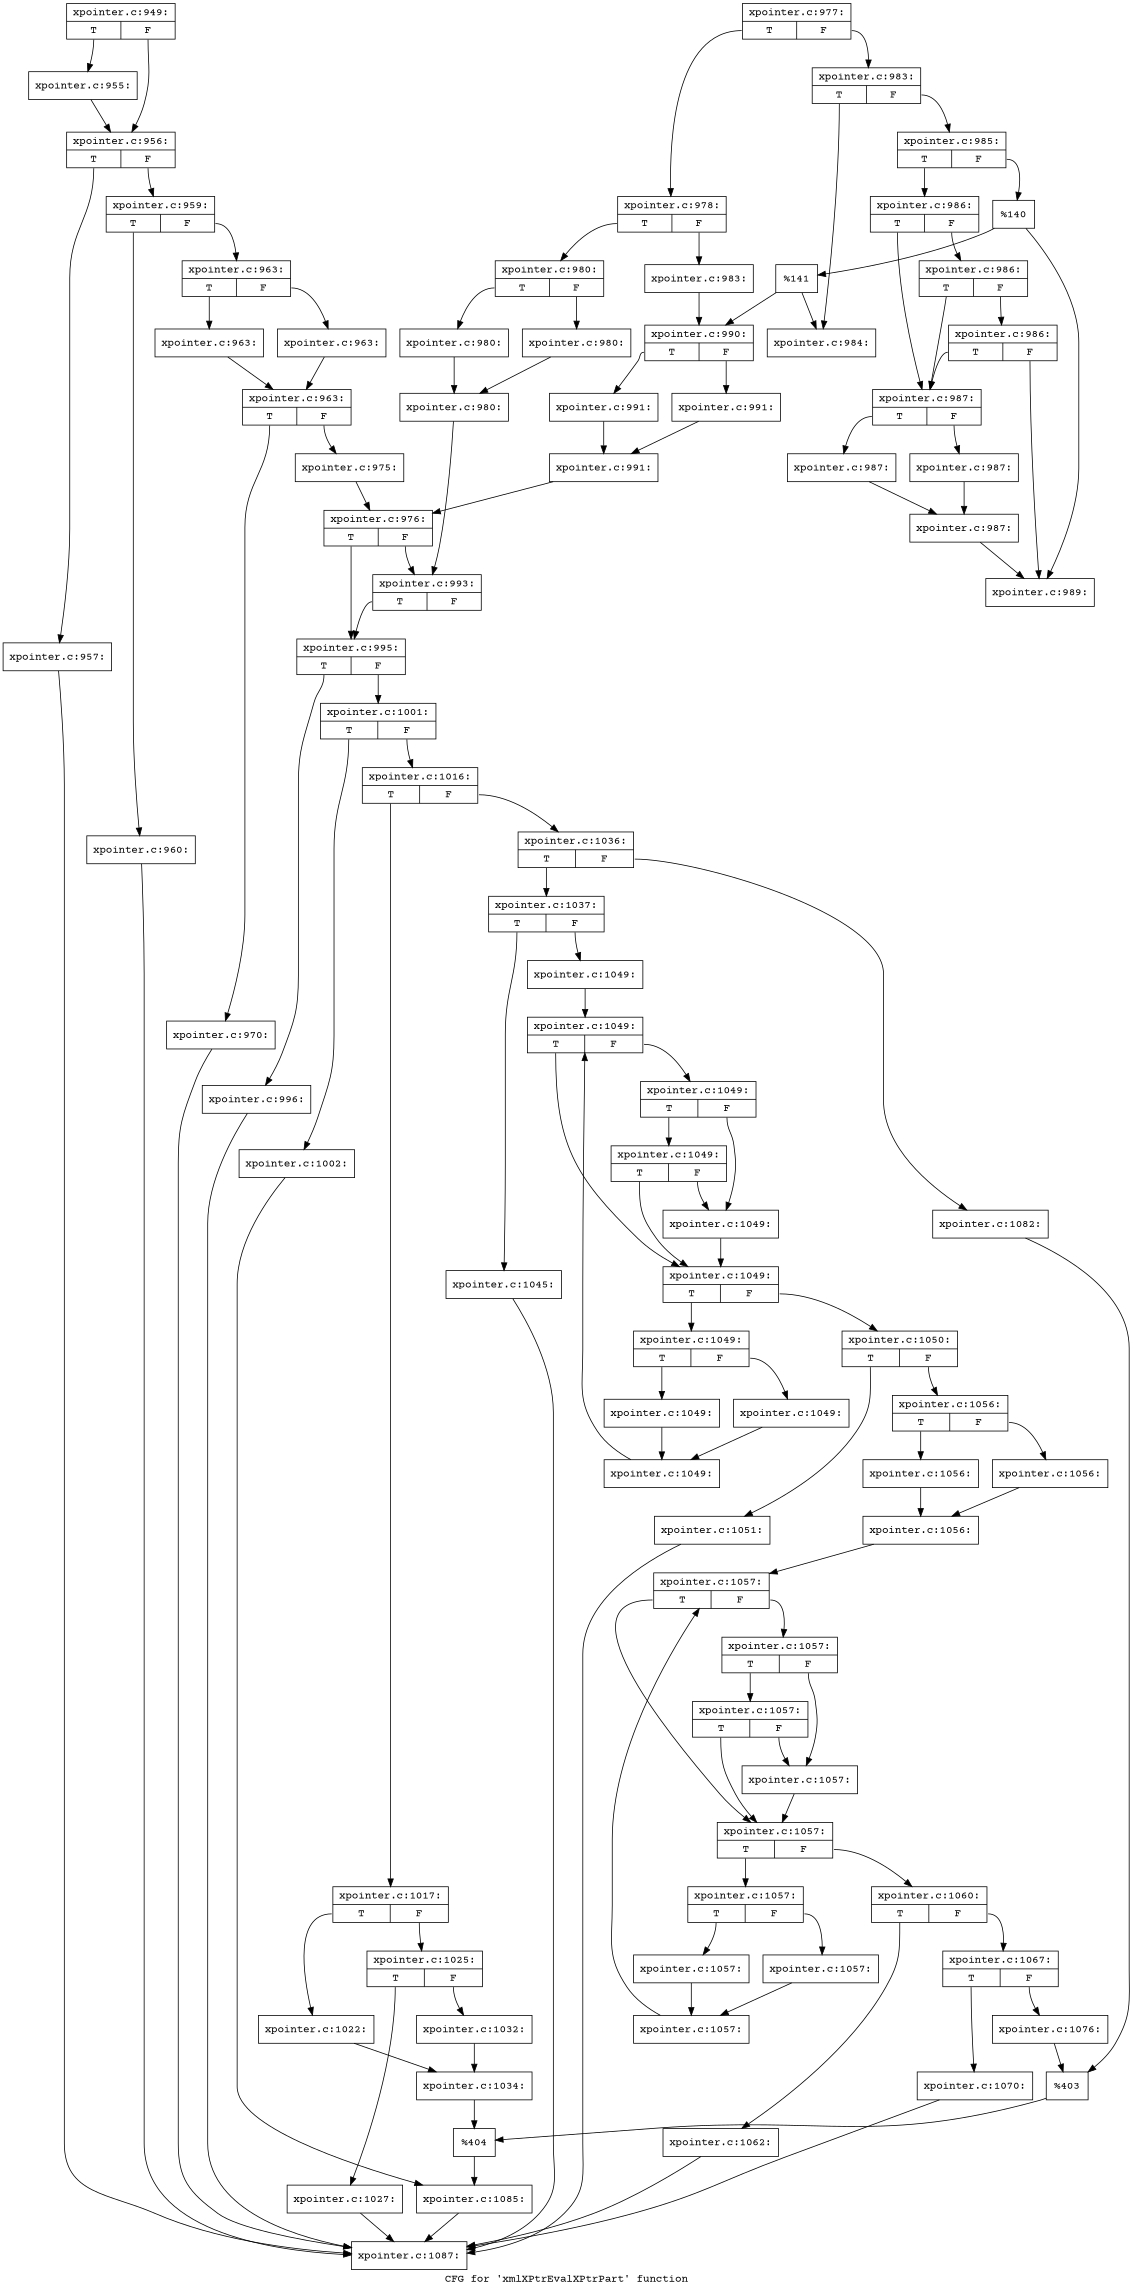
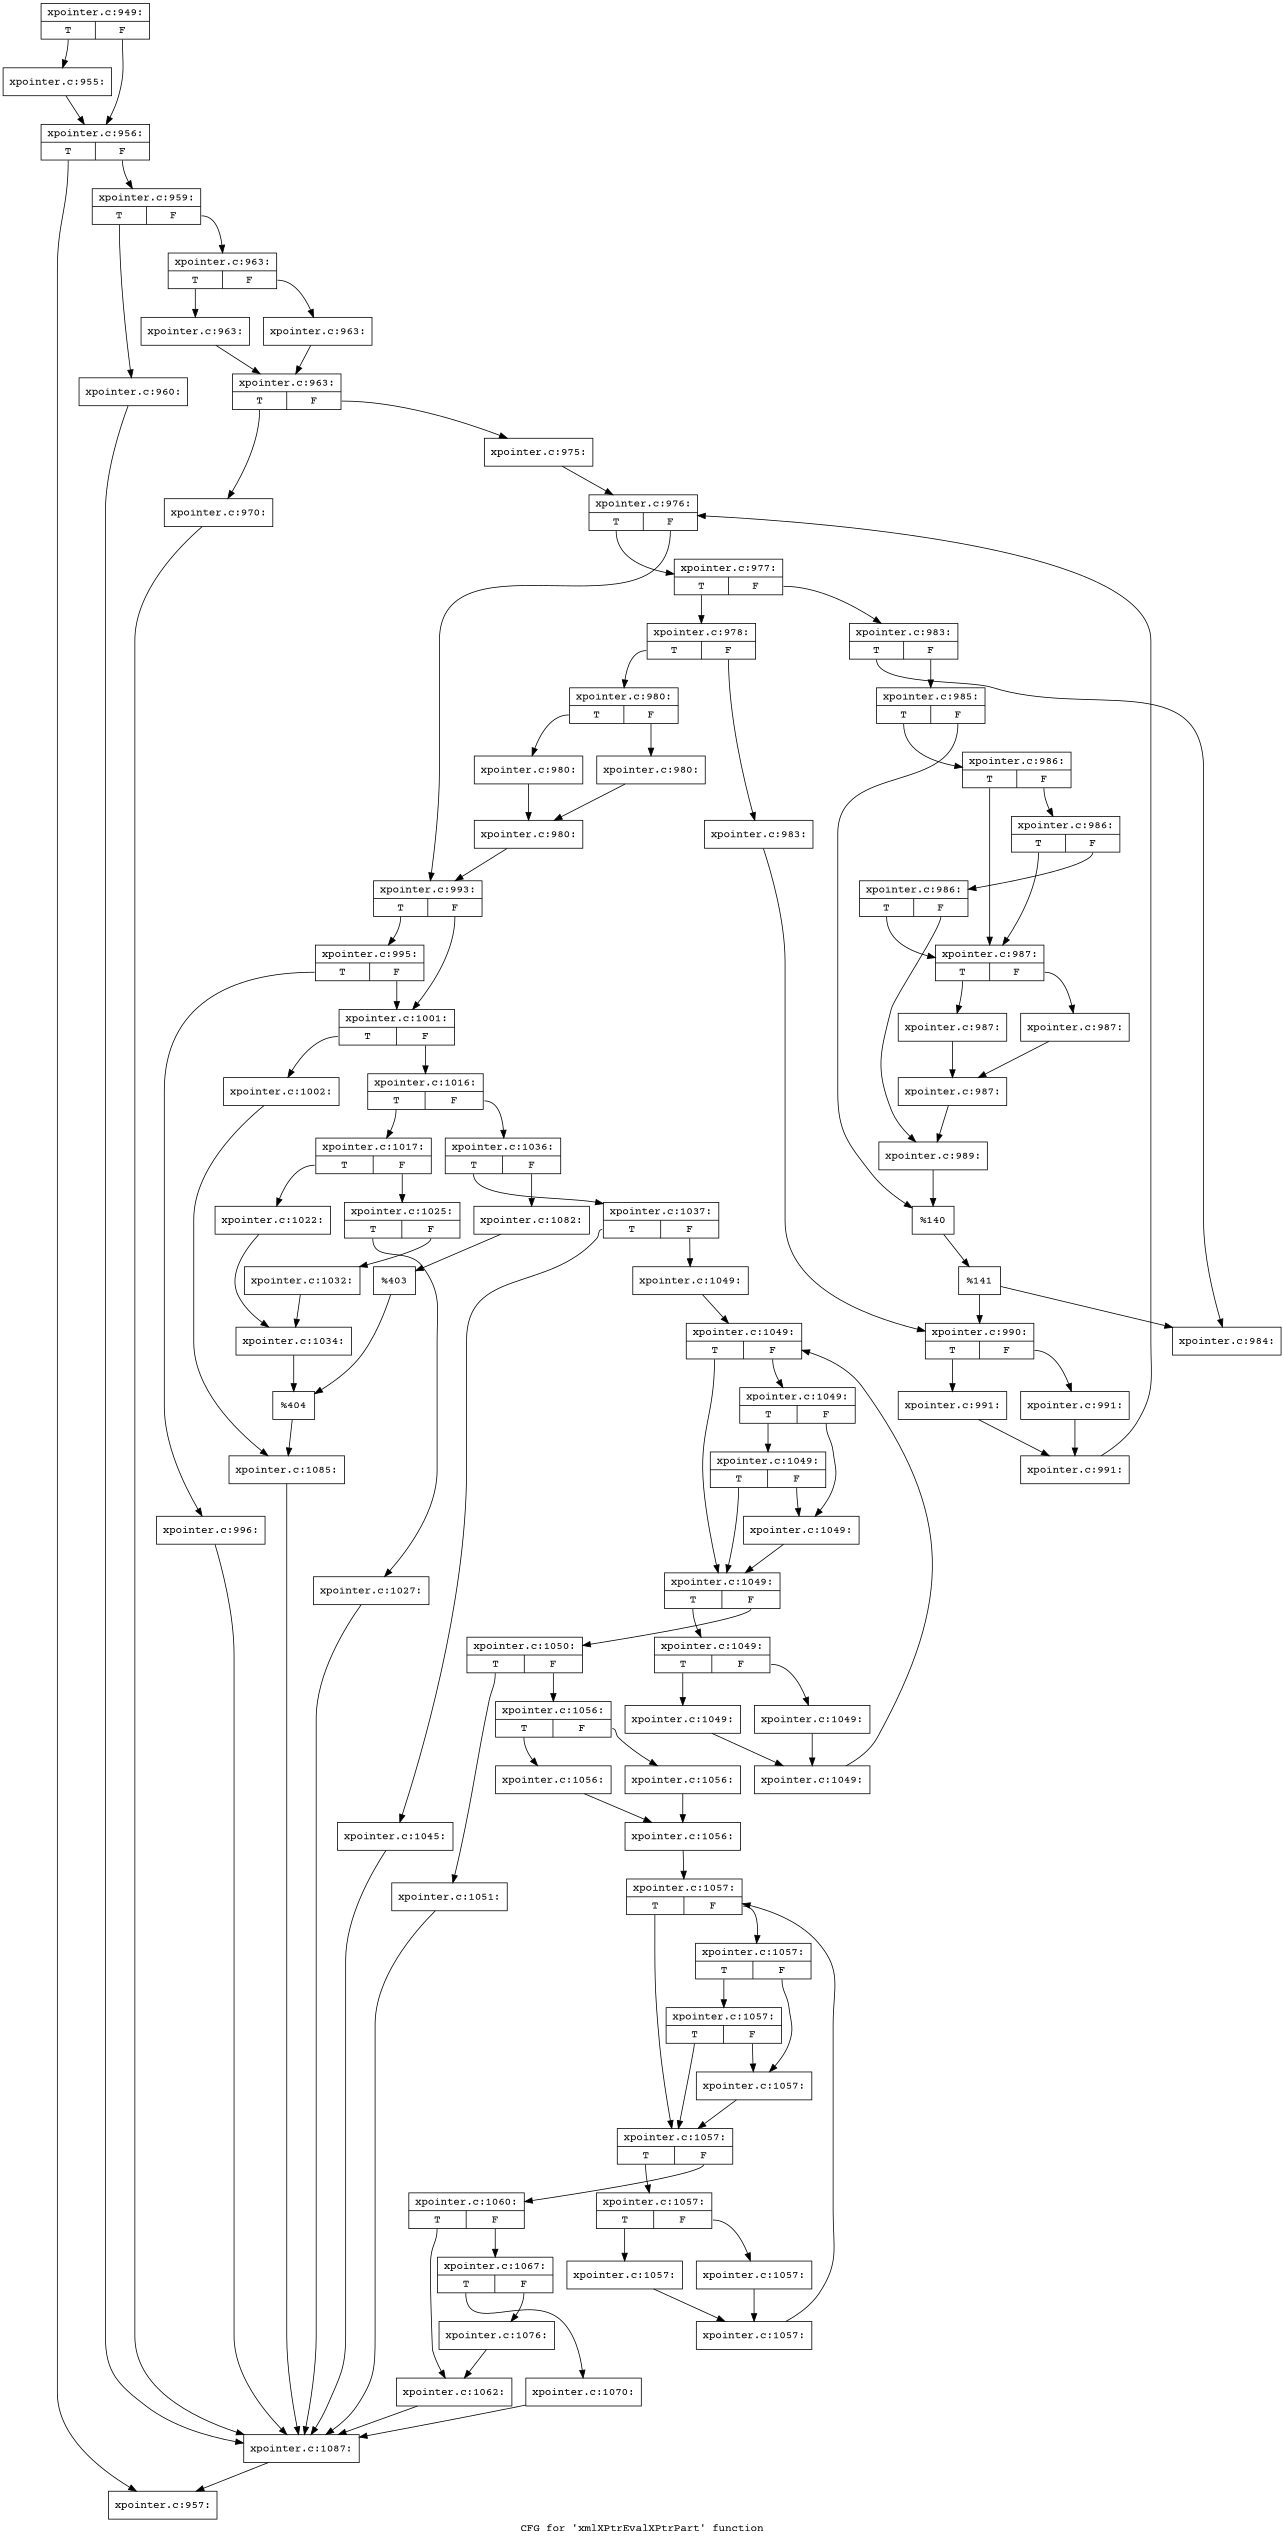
edge "%140" -> "xpointer.c:989:": reversed
edge "xpointer.c:976:" -> "xpointer.c:995:": now "xpointer.c:976:" -> "xpointer.c:977:"
edge "xpointer.c:993:" -> "xpointer.c:1001:": added
edge "xpointer.c:957:" -> "xpointer.c:1087:": reversed
edge "xpointer.c:1076:" -> "%403": now "xpointer.c:1076:" -> "xpointer.c:1062:"
